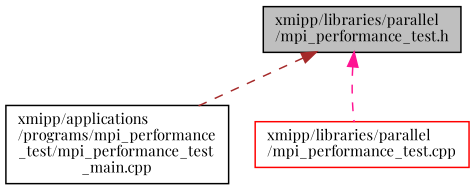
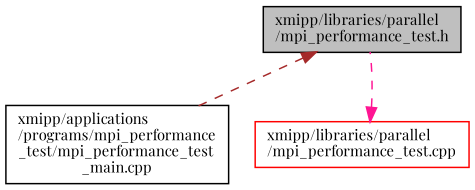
edge "xmipp/libraries/parallel /mpi_performance_test.cpp" -> "xmipp/libraries/parallel /mpi_performance_test.h": reversed
